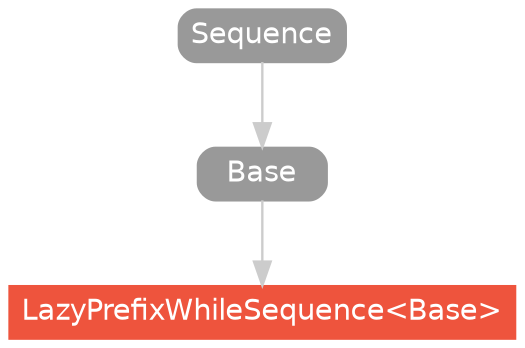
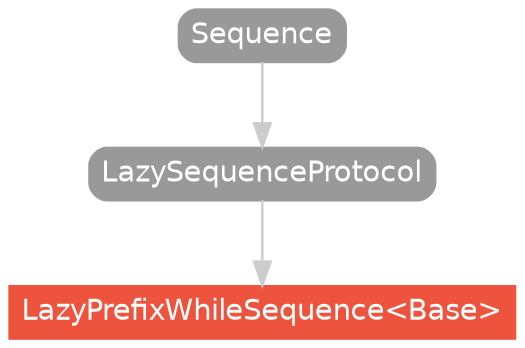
node "Base": label "Base" -> "LazySequenceProtocol"
